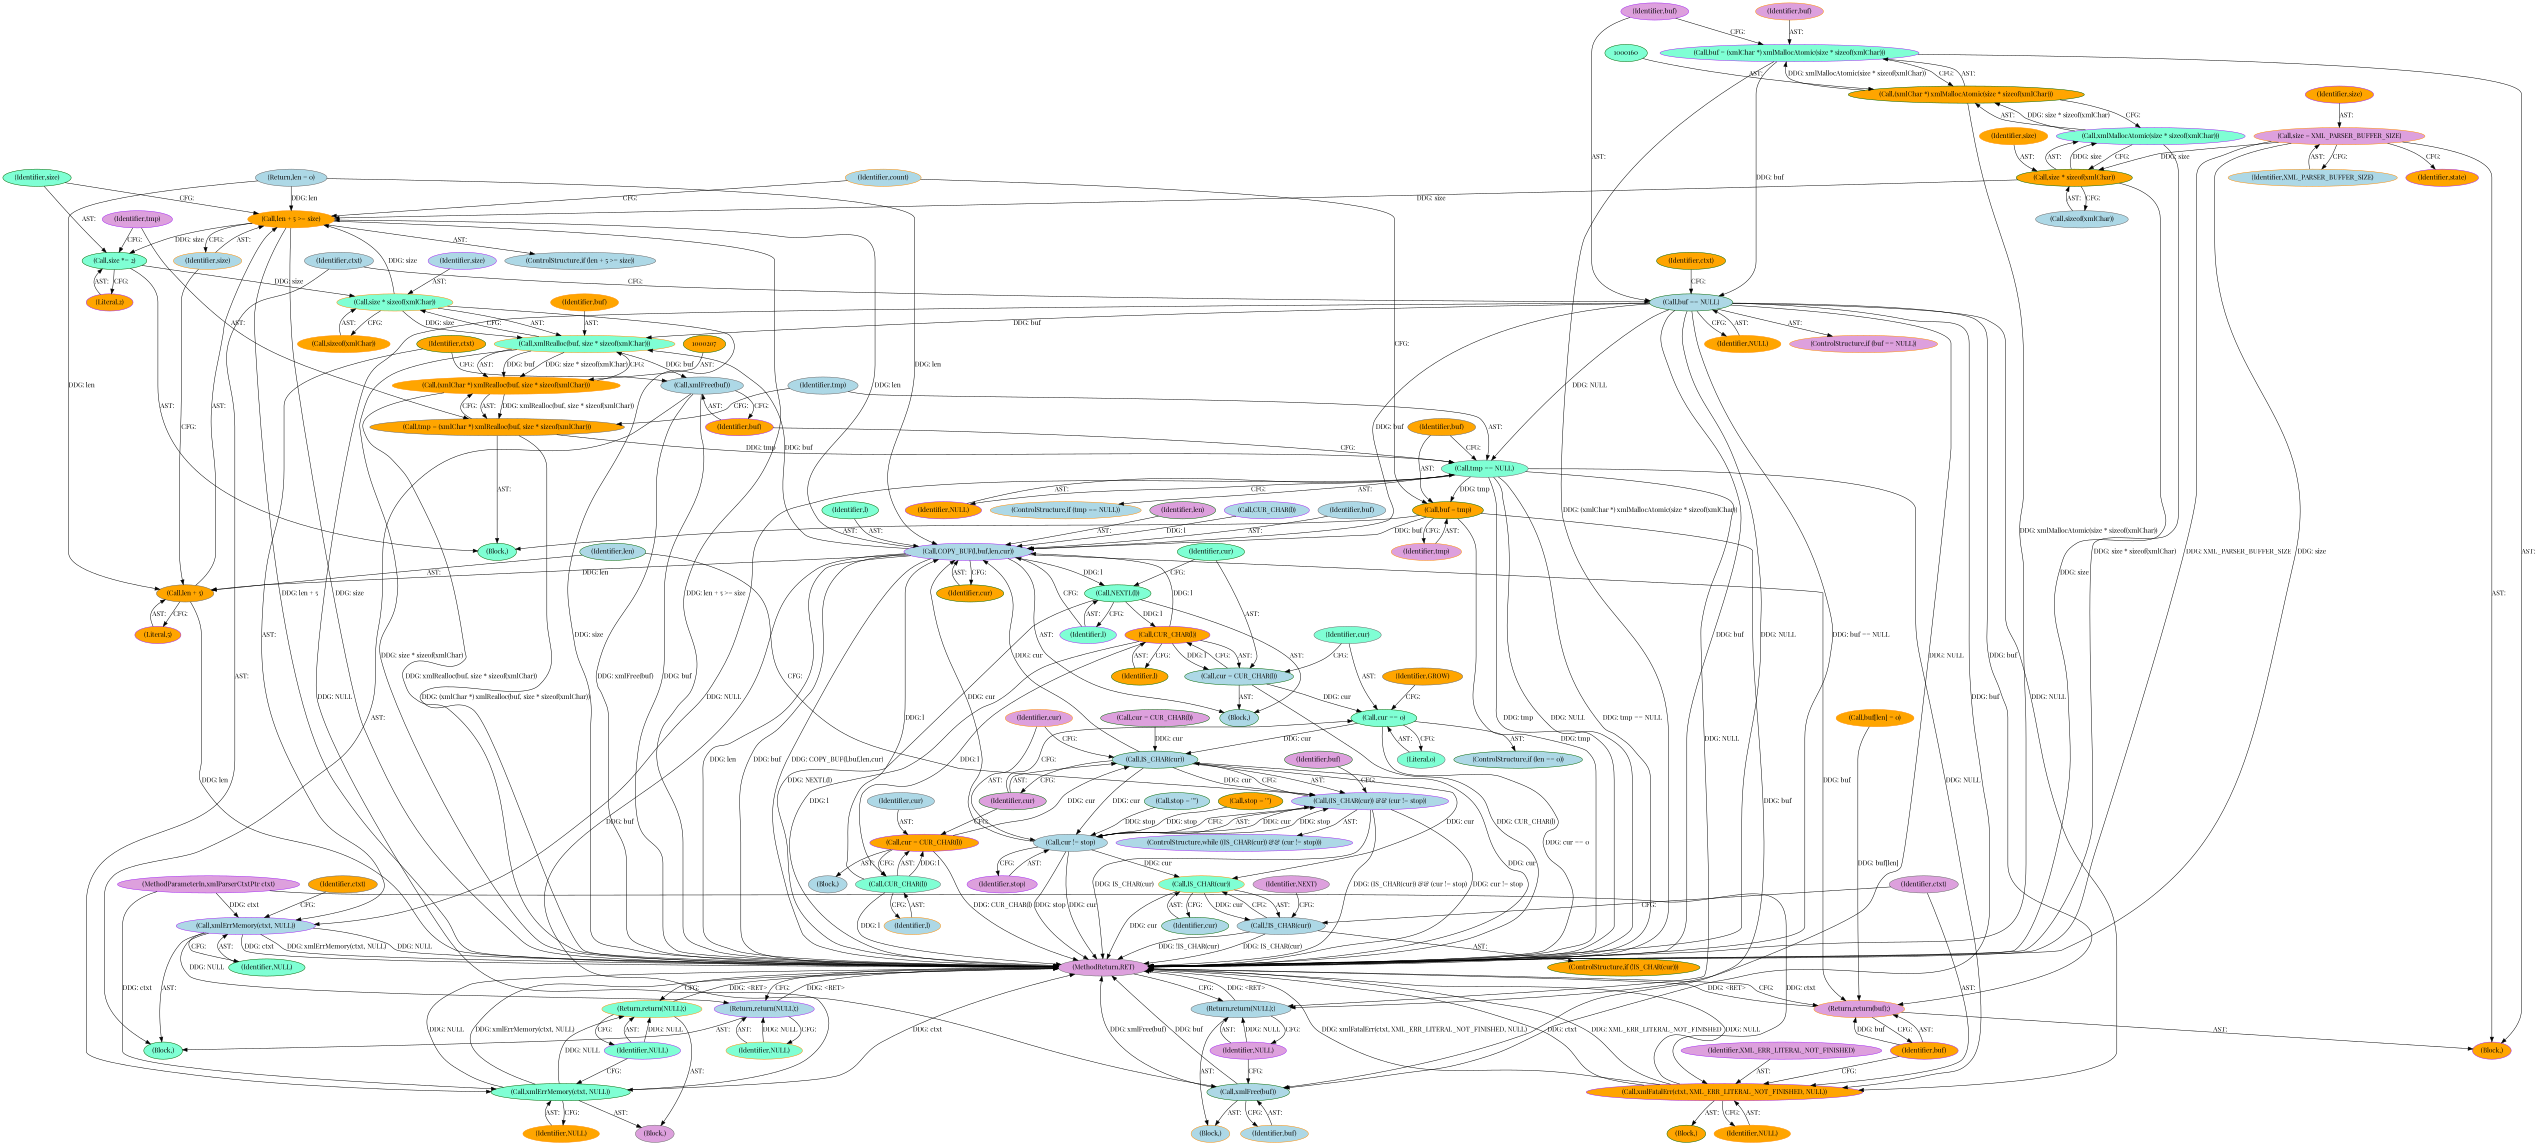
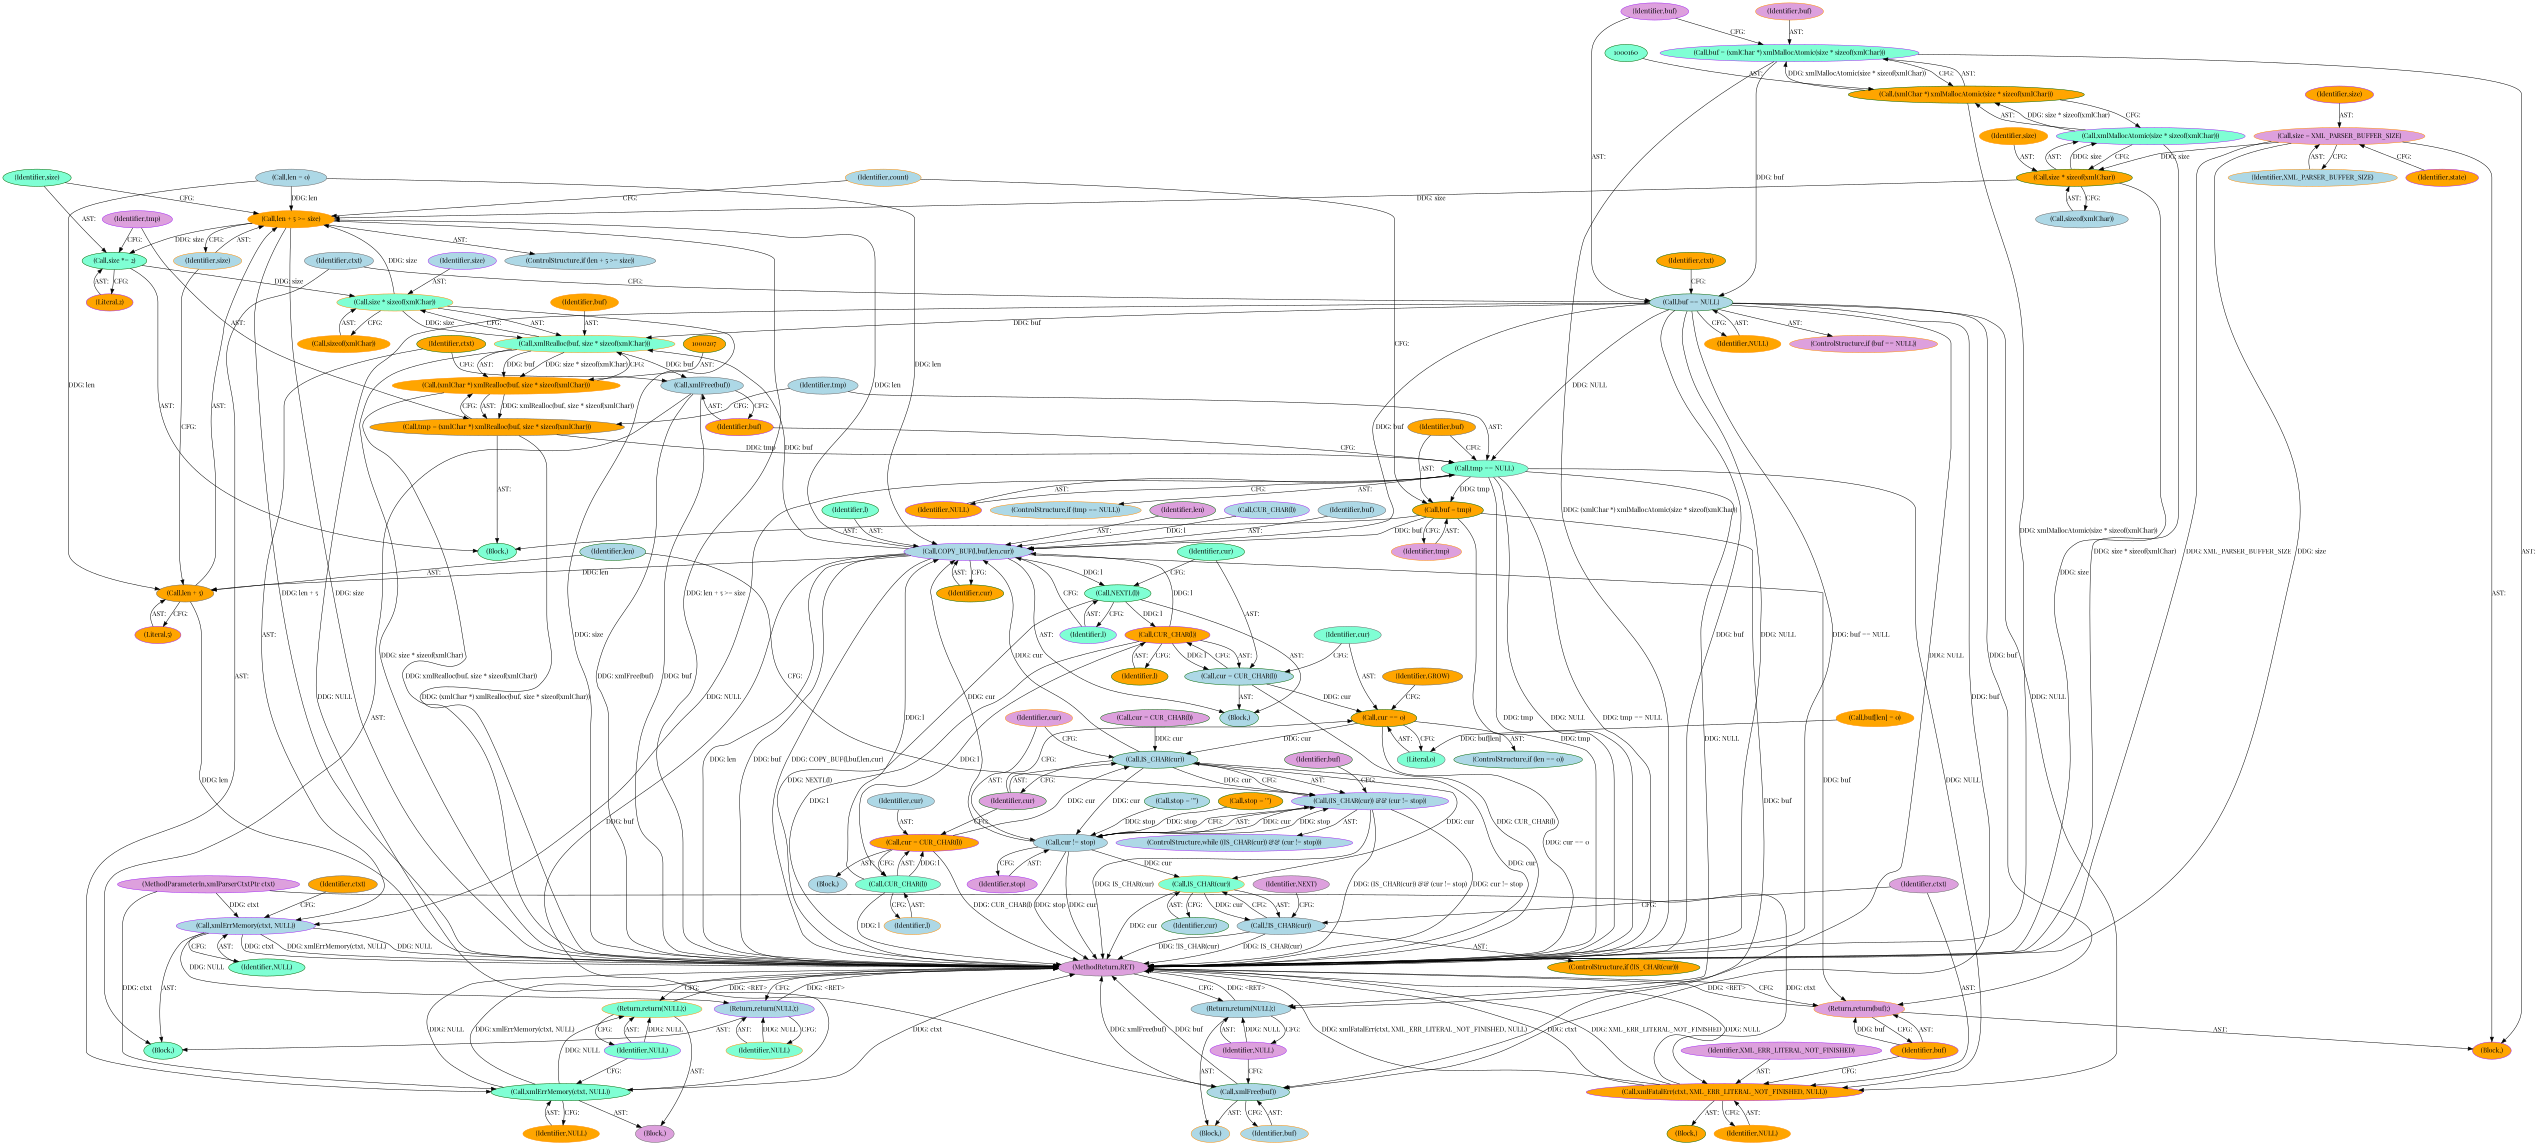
edge "(Call,size = XML_PARSER_BUFFER_SIZE)" -> "(Identifier,state)": reversed
node "(Return,len = 0)": label "(Return,len = 0)" -> "(Call,len = 0)"
node "(Call,cur == 0)": fillcolor aquamarine -> orange
edge "(Call,buf[len] = 0)" -> "(Return,return(buf);)": now "(Call,buf[len] = 0)" -> "(Literal,0)"
